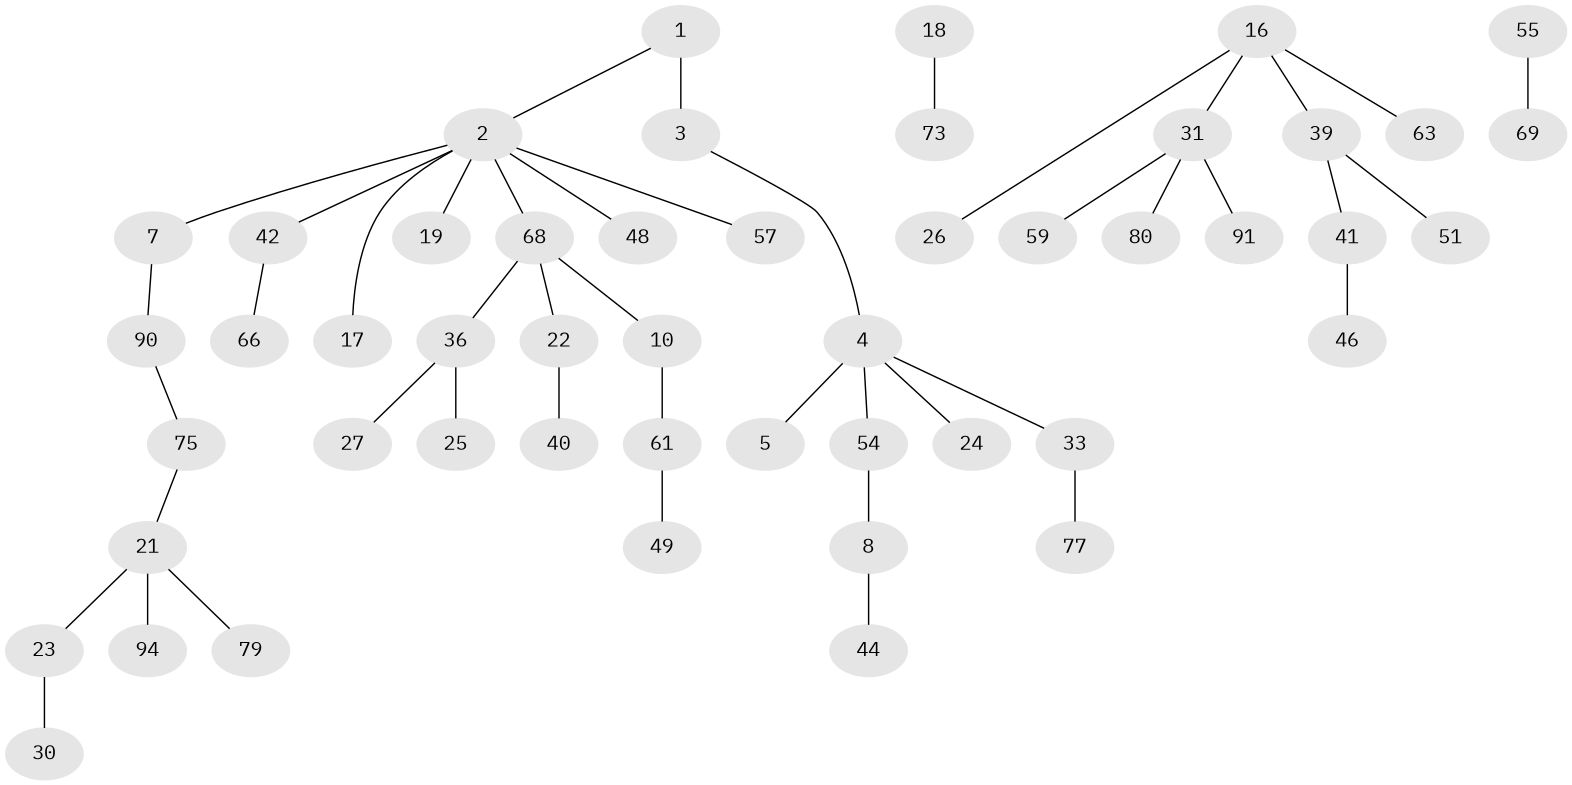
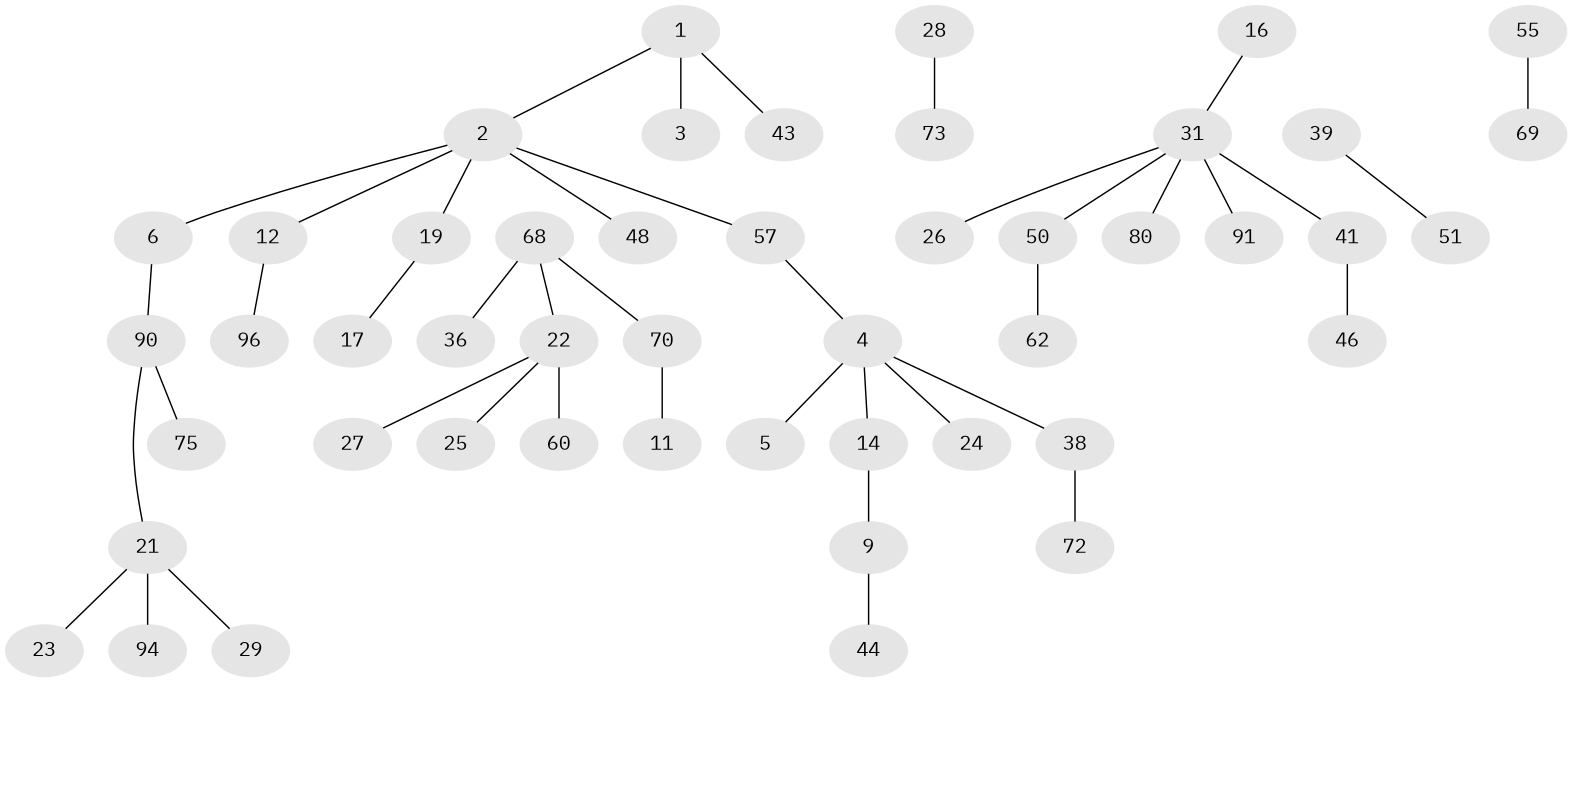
node "18": label "18" -> "28"
edge "16" -- "39": removed
node "43": added
edge "16" -- "26": now "31" -- "26"
node "63": removed
edge "2" -- "68": removed
edge "39" -- "41": now "31" -- "41"
edge "3" -- "4": now "57" -- "4"
edge "2" -- "17": now "19" -- "17"
node "7": label "7" -> "6"
node "42": label "42" -> "12"
node "59": label "59" -> "50"
node "66": label "66" -> "96"
node "10": label "10" -> "70"
node "62": added
edge "36" -- "27": now "22" -- "27"
edge "36" -- "25": now "22" -- "25"
node "40": label "40" -> "60"
node "61": label "61" -> "11"
node "54": label "54" -> "14"
node "33": label "33" -> "38"
edge "75" -- "21": now "90" -- "21"
node "49": removed
node "8": label "8" -> "9"
node "77": label "77" -> "72"
node "79": label "79" -> "29"
node "30": removed
